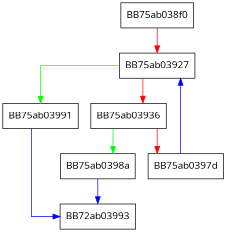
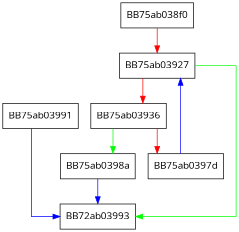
edge "BB75ab03927" -> "BB75ab03991": now "BB75ab03927" -> "BB72ab03993"
